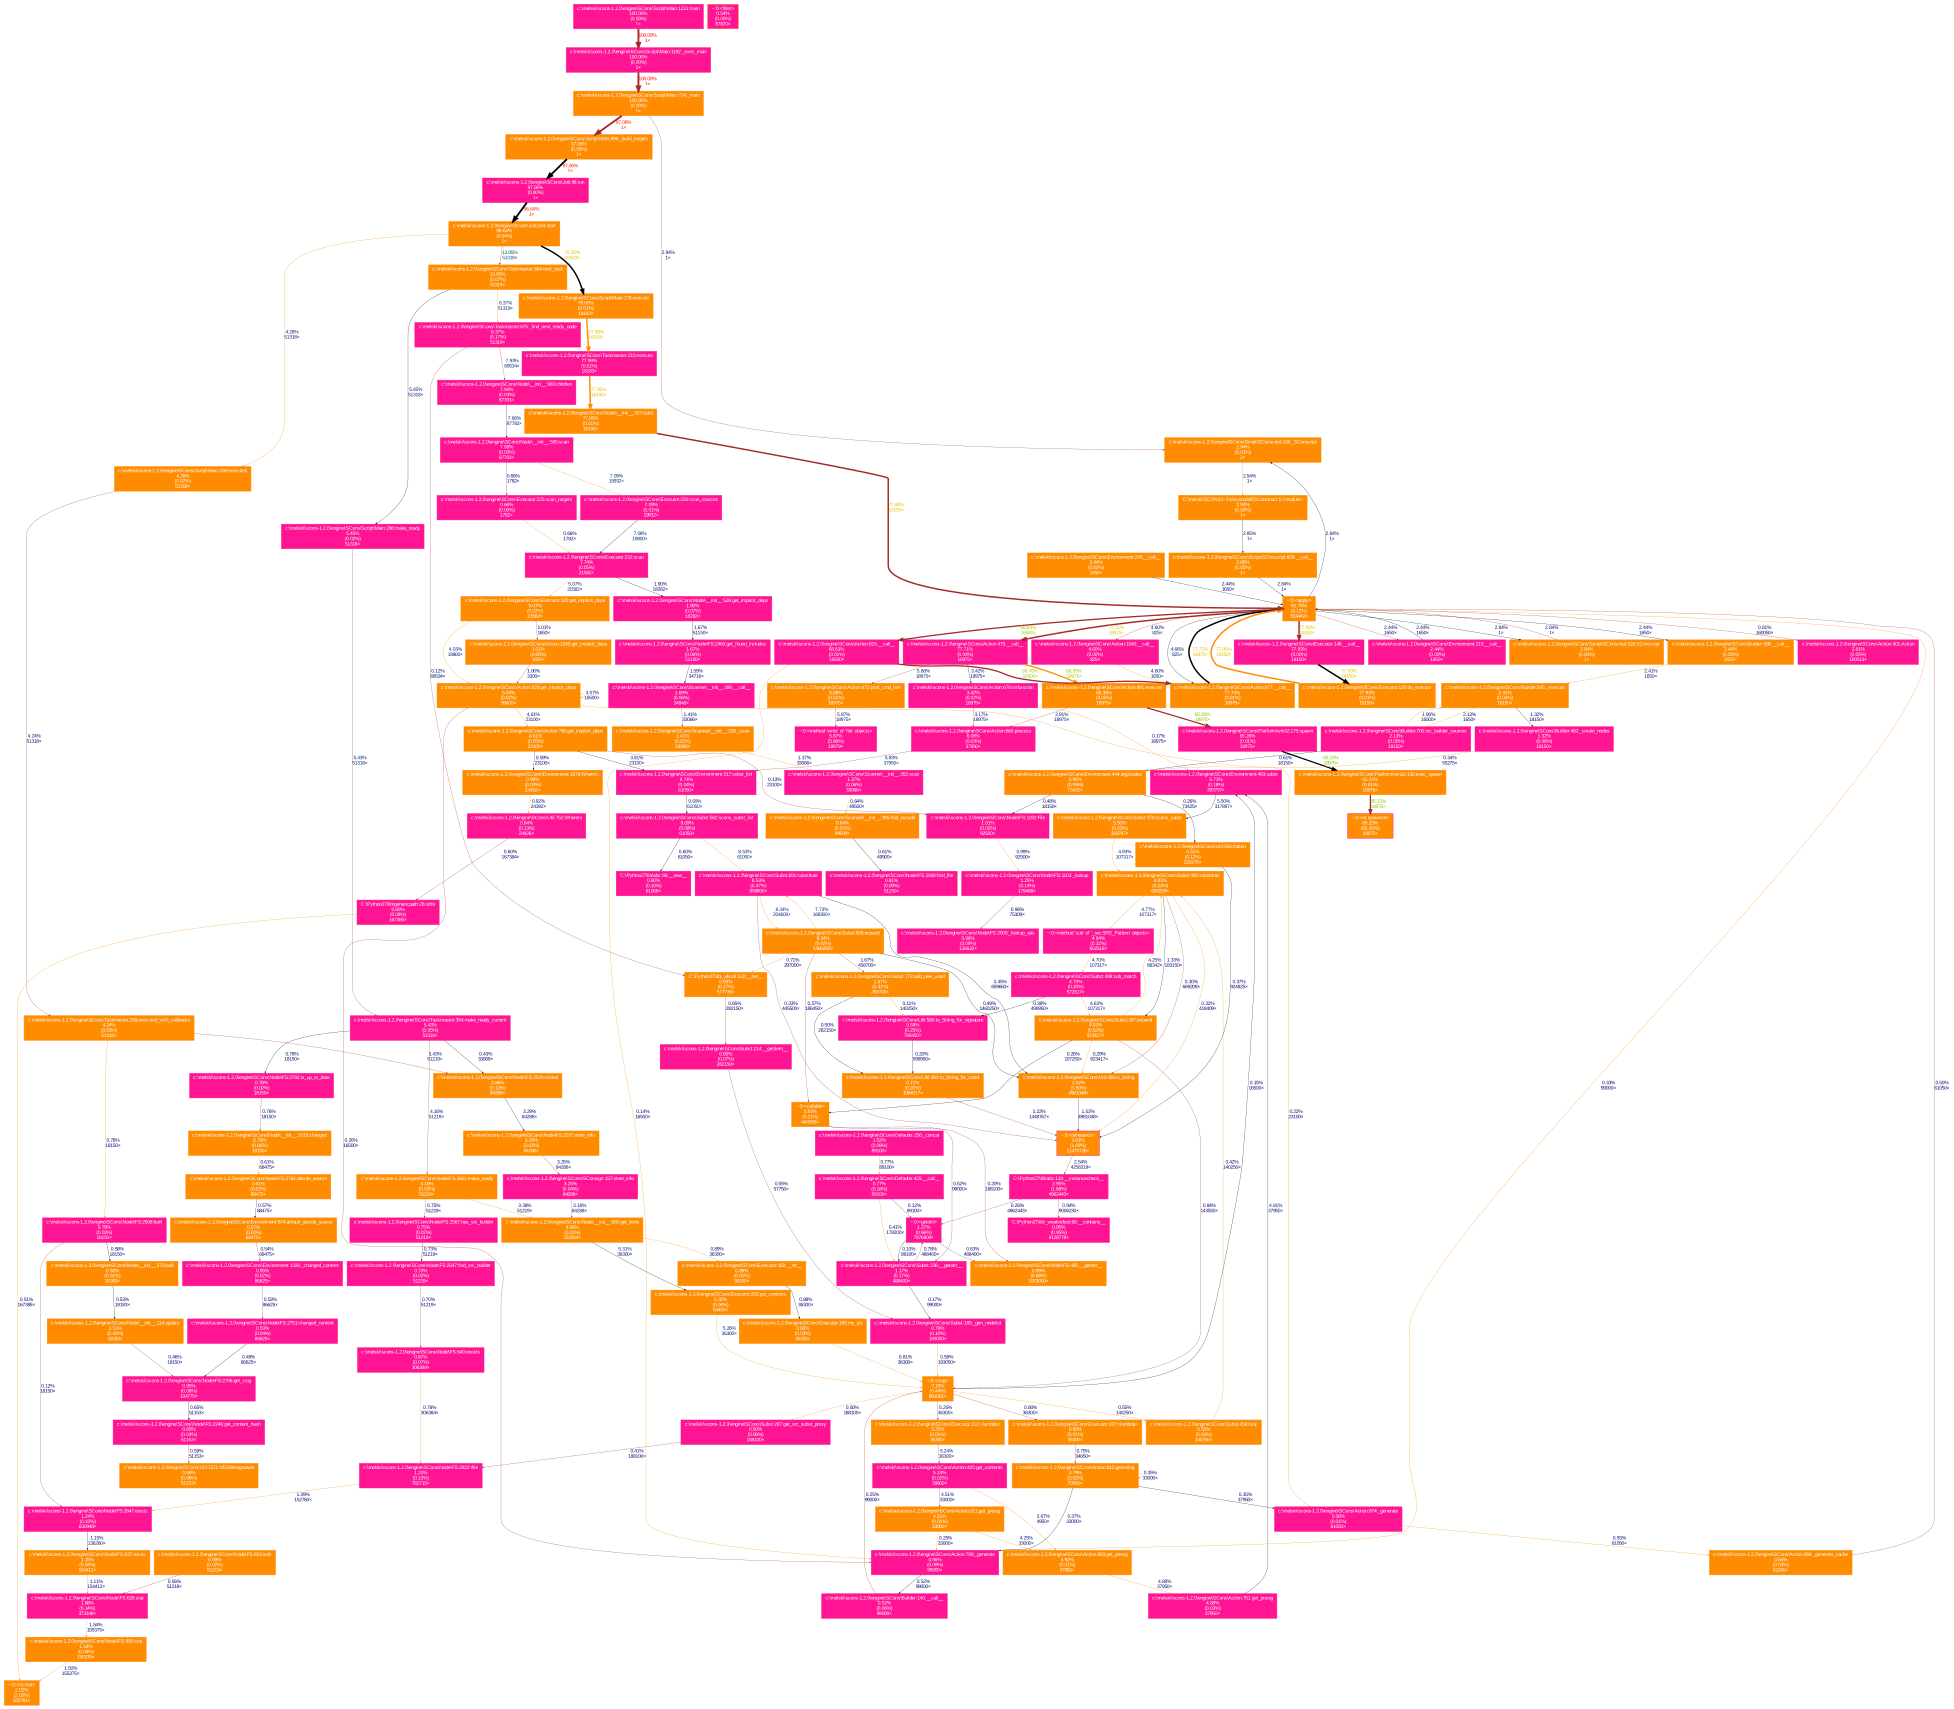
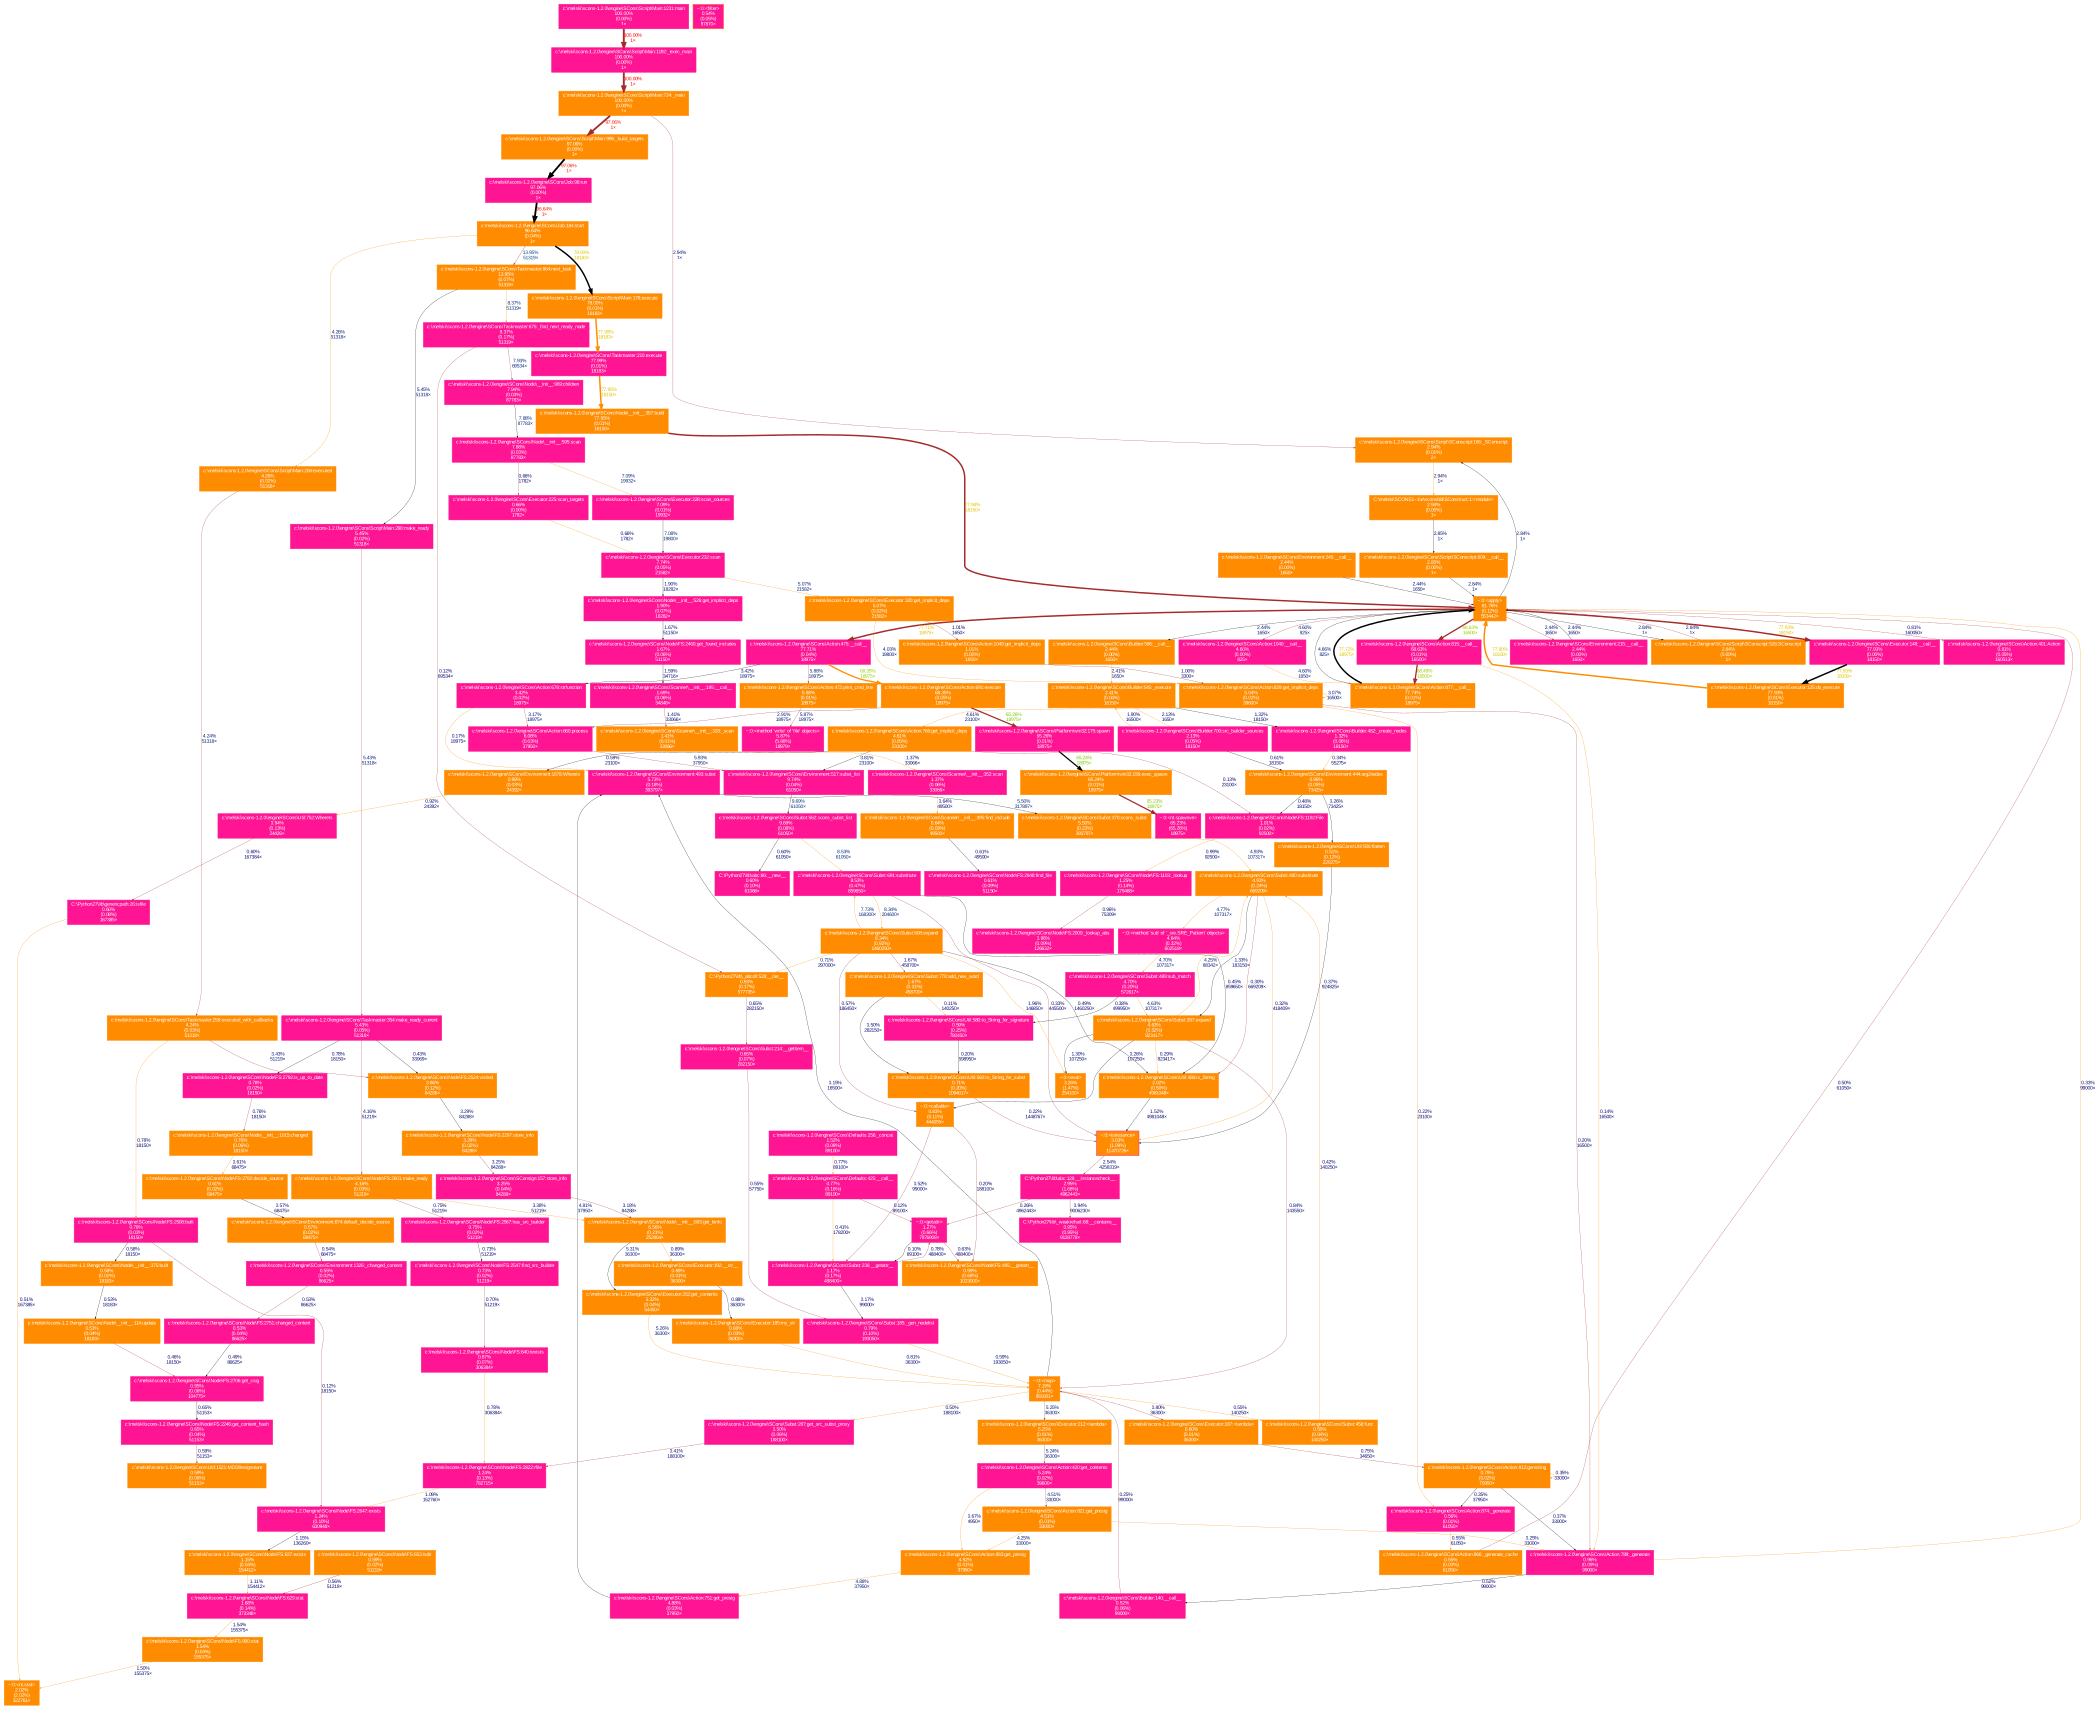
node "~:0:<nt.spawnve> 65.23% (65.26%) 18975×": fillcolor darkorange -> deeppink
node "~:0:<eval> 3.26% (1.47%) 254100×": added
